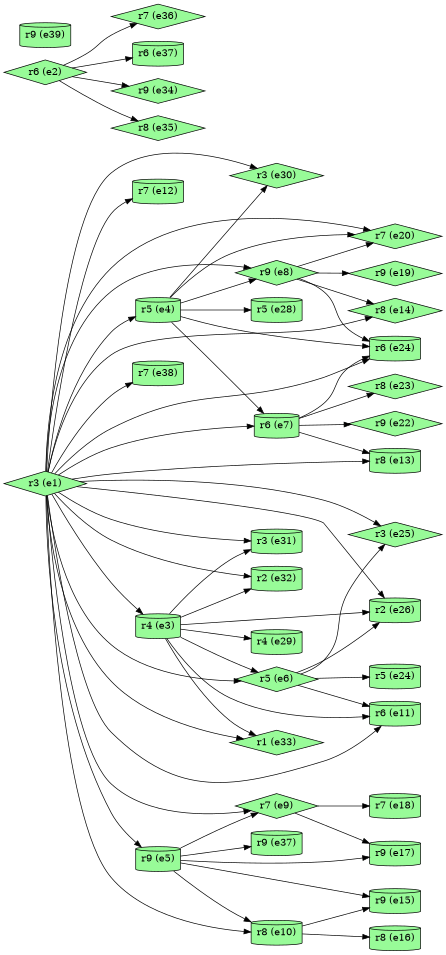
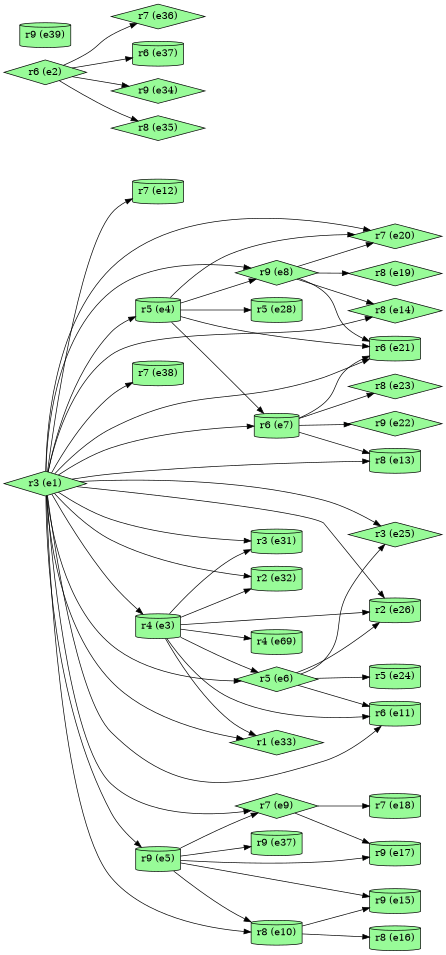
node "r3 (e30)": removed
node "r9 (e19)": label "r9 (e19)" -> "r8 (e19)"
node "r6 (e24)": label "r6 (e24)" -> "r6 (e21)"
node "r4 (e29)": label "r4 (e29)" -> "r4 (e69)"
